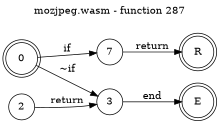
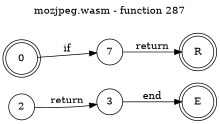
edge "0" -> "3": removed, label "~if"
